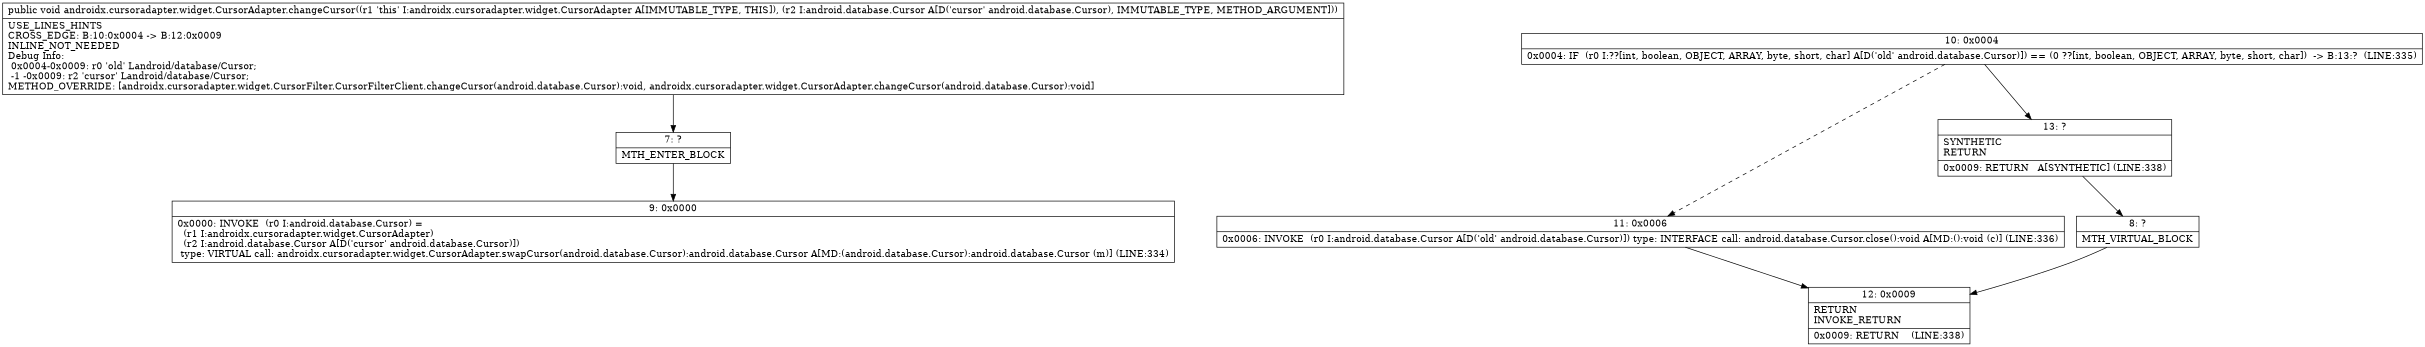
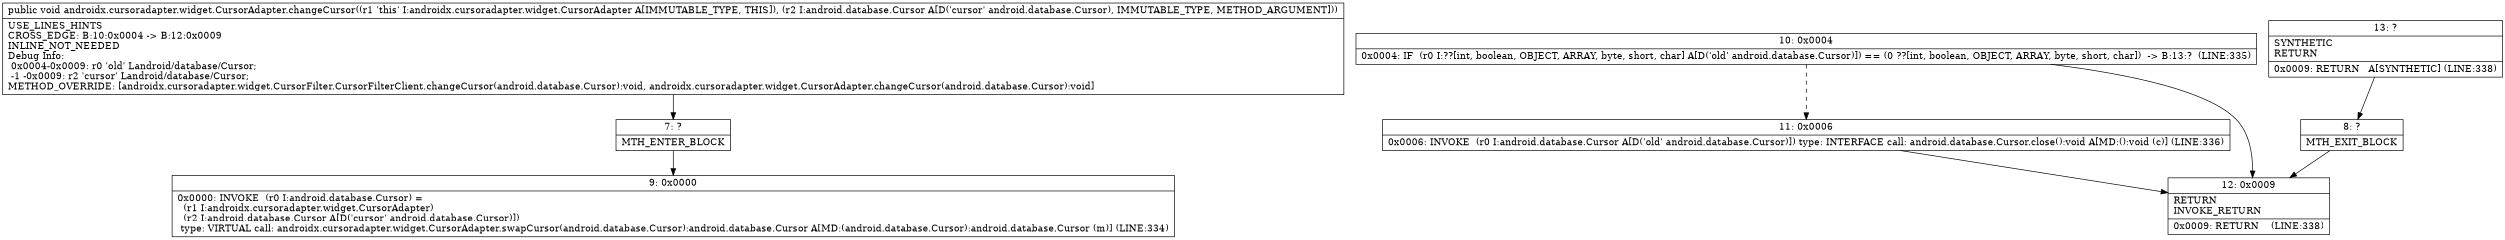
edge "10: 0x0004" -> "13: ?": now "10: 0x0004" -> "12: 0x0009"
node "8: ?": text "MTH_VIRTUAL_BLOCK" -> "MTH_EXIT_BLOCK"
